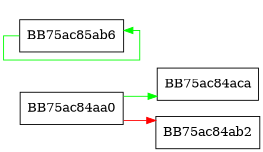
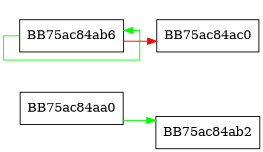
node "BB75ac85ab6": label "BB75ac85ab6" -> "BB75ac84ab6"
node "BB75ac84ac0": added
node "BB75ac84aca": removed
edge "BB75ac84aa0" -> "BB75ac84ab2": color red -> green
